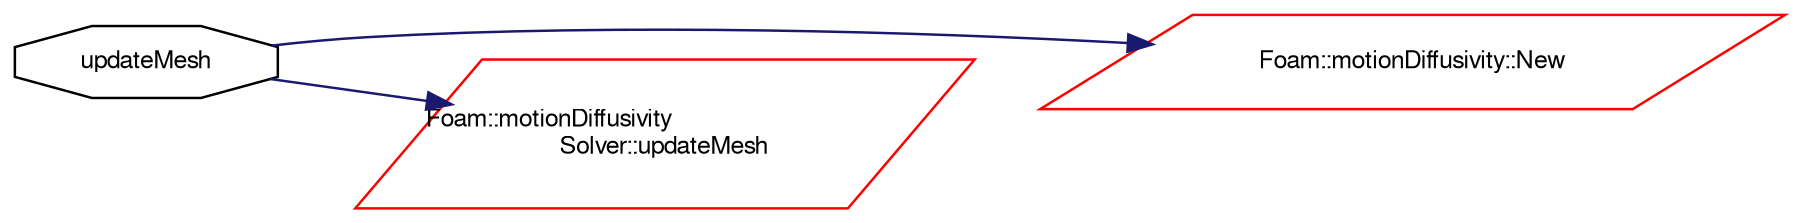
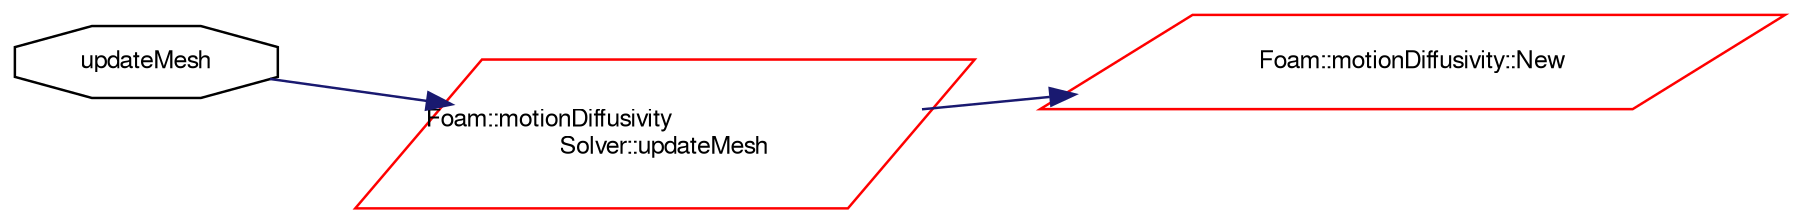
edge "updateMesh" -> "Foam::motionDiffusivity::New": now "Foam::motionDiffusivity Solver::updateMesh" -> "Foam::motionDiffusivity::New"
